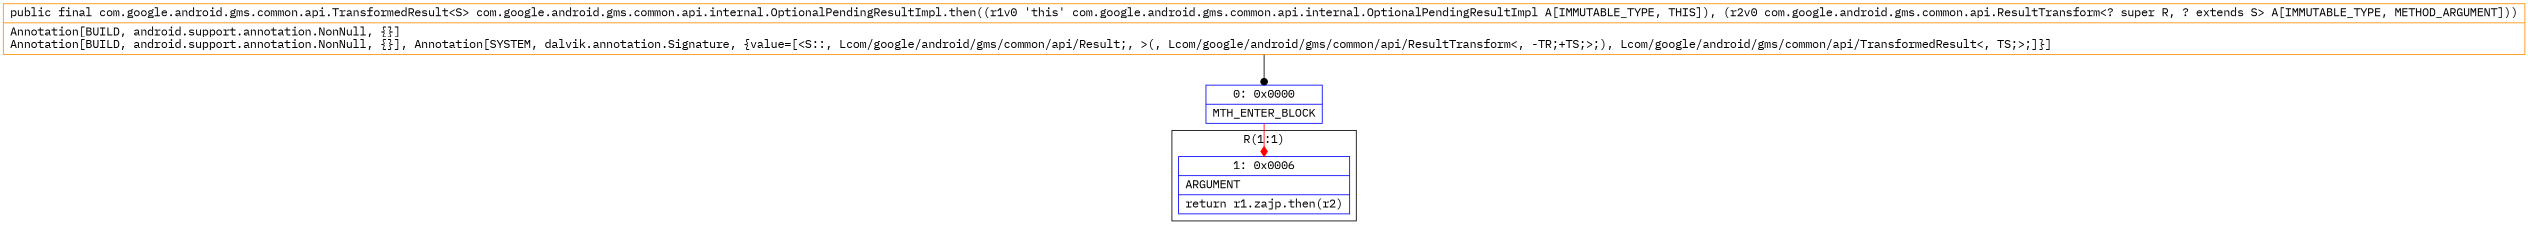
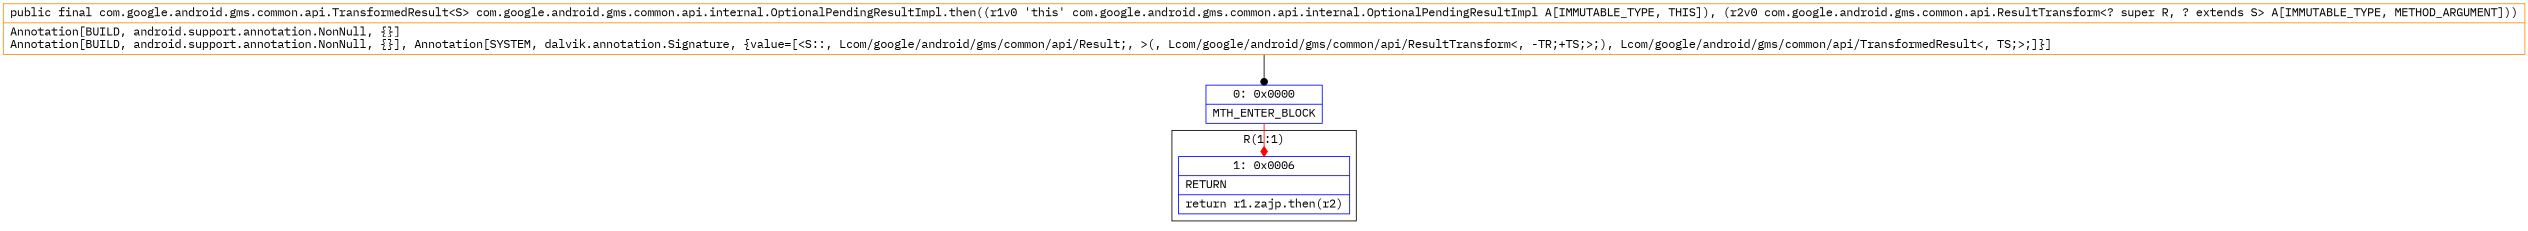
node "1: 0x0006": text "ARGUMENT" -> "RETURN"
